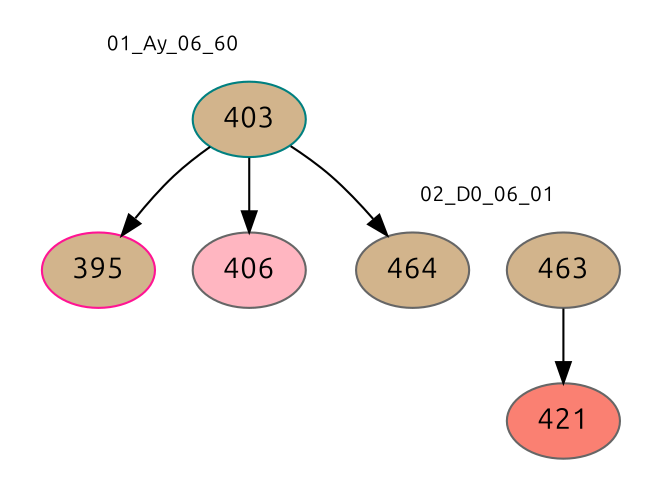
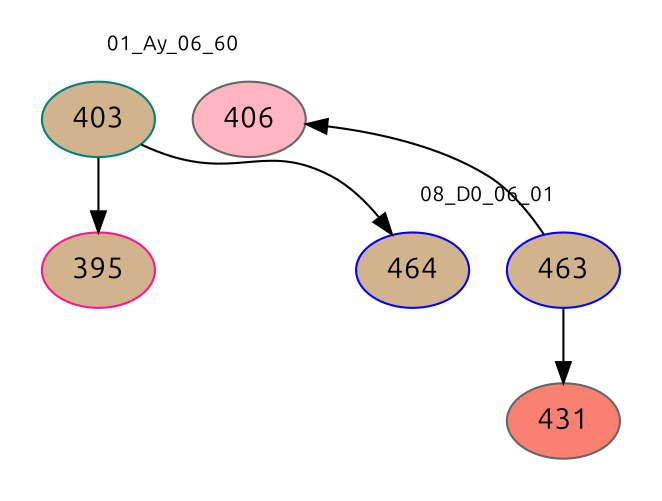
edge "403" -> "406": now "463" -> "406"
cluster "02_D0_06_01": label "02_D0_06_01" -> "08_D0_06_01"
node "464": color gray40 -> blue
node "463": color gray40 -> blue
node "421": label "421" -> "431"
